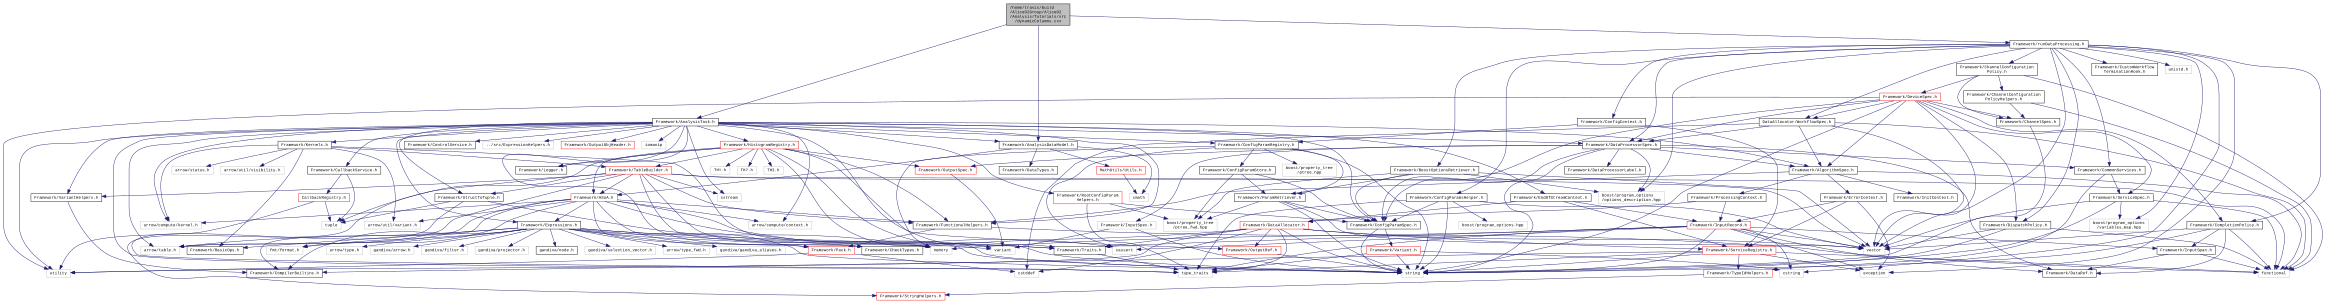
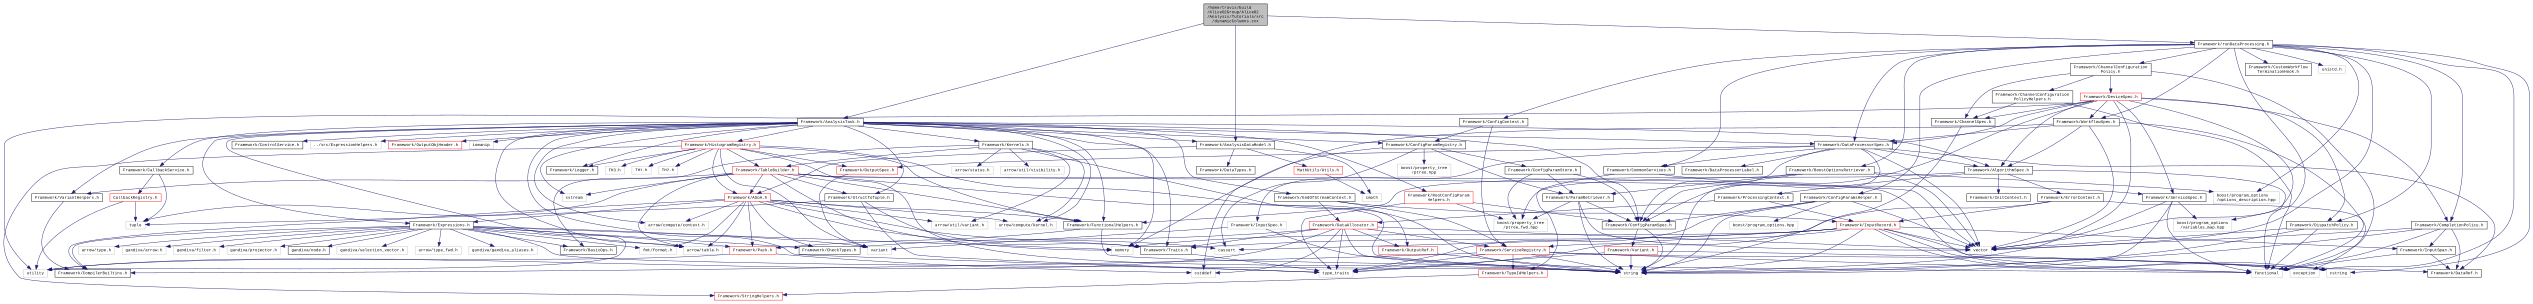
node "DataAllocator/WorkflowSpec.h": label "DataAllocator/WorkflowSpec.h" -> "Framework/WorkflowSpec.h"
edge "Framework/DataProcessorSpec.h" -> "boost/program_options /options_description.hpp": now "Framework/DataProcessorSpec.h" -> "vector"
edge "Framework/ConfigParamRegistry.h" -> "string": removed
